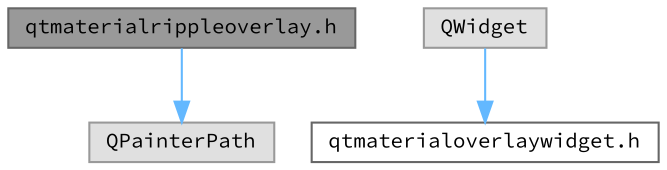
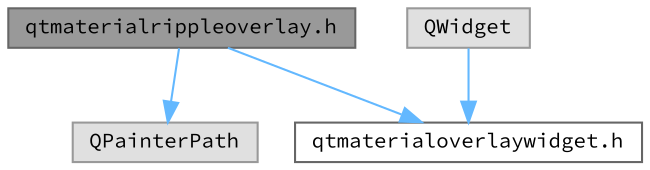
edge "qtmaterialrippleoverlay.h" -> "qtmaterialoverlaywidget.h": added
